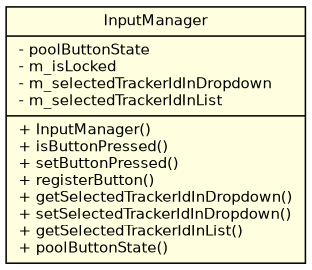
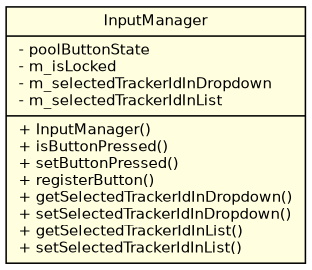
node "InputManager": text "+ poolButtonState()" -> "+ setSelectedTrackerIdInList()"
